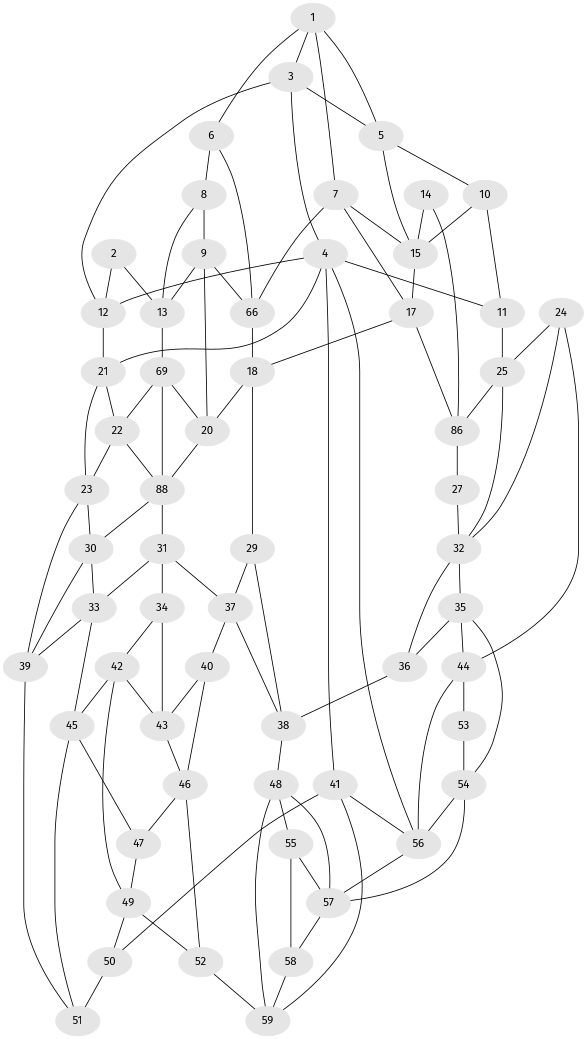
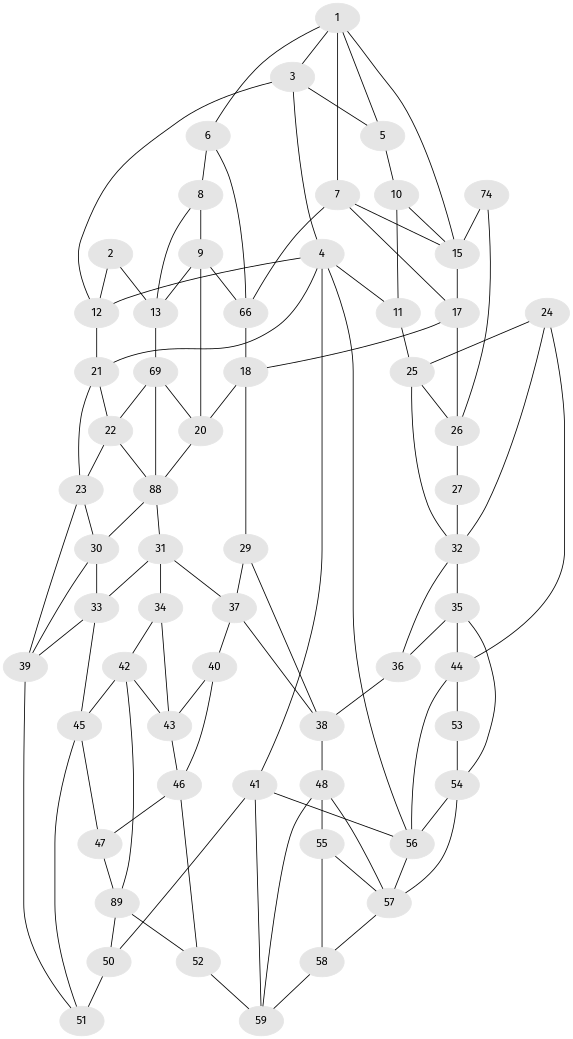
node "14": label "14" -> "74"
edge "5" -- "15": now "1" -- "15"
node "86": label "86" -> "26"
node "49": label "49" -> "89"
